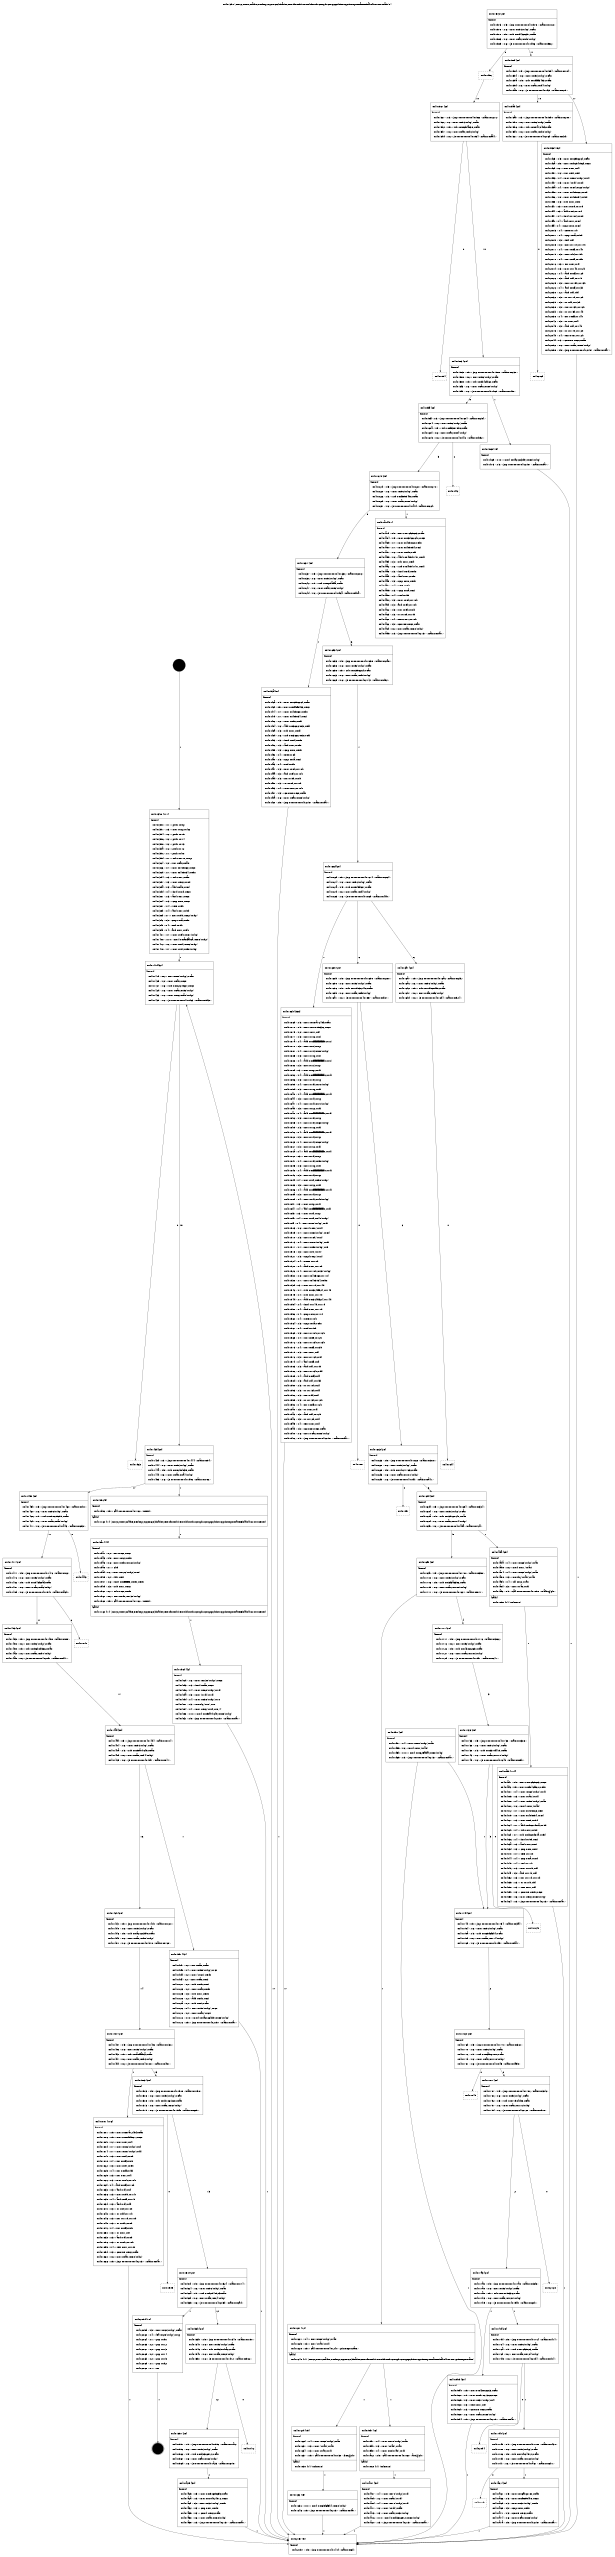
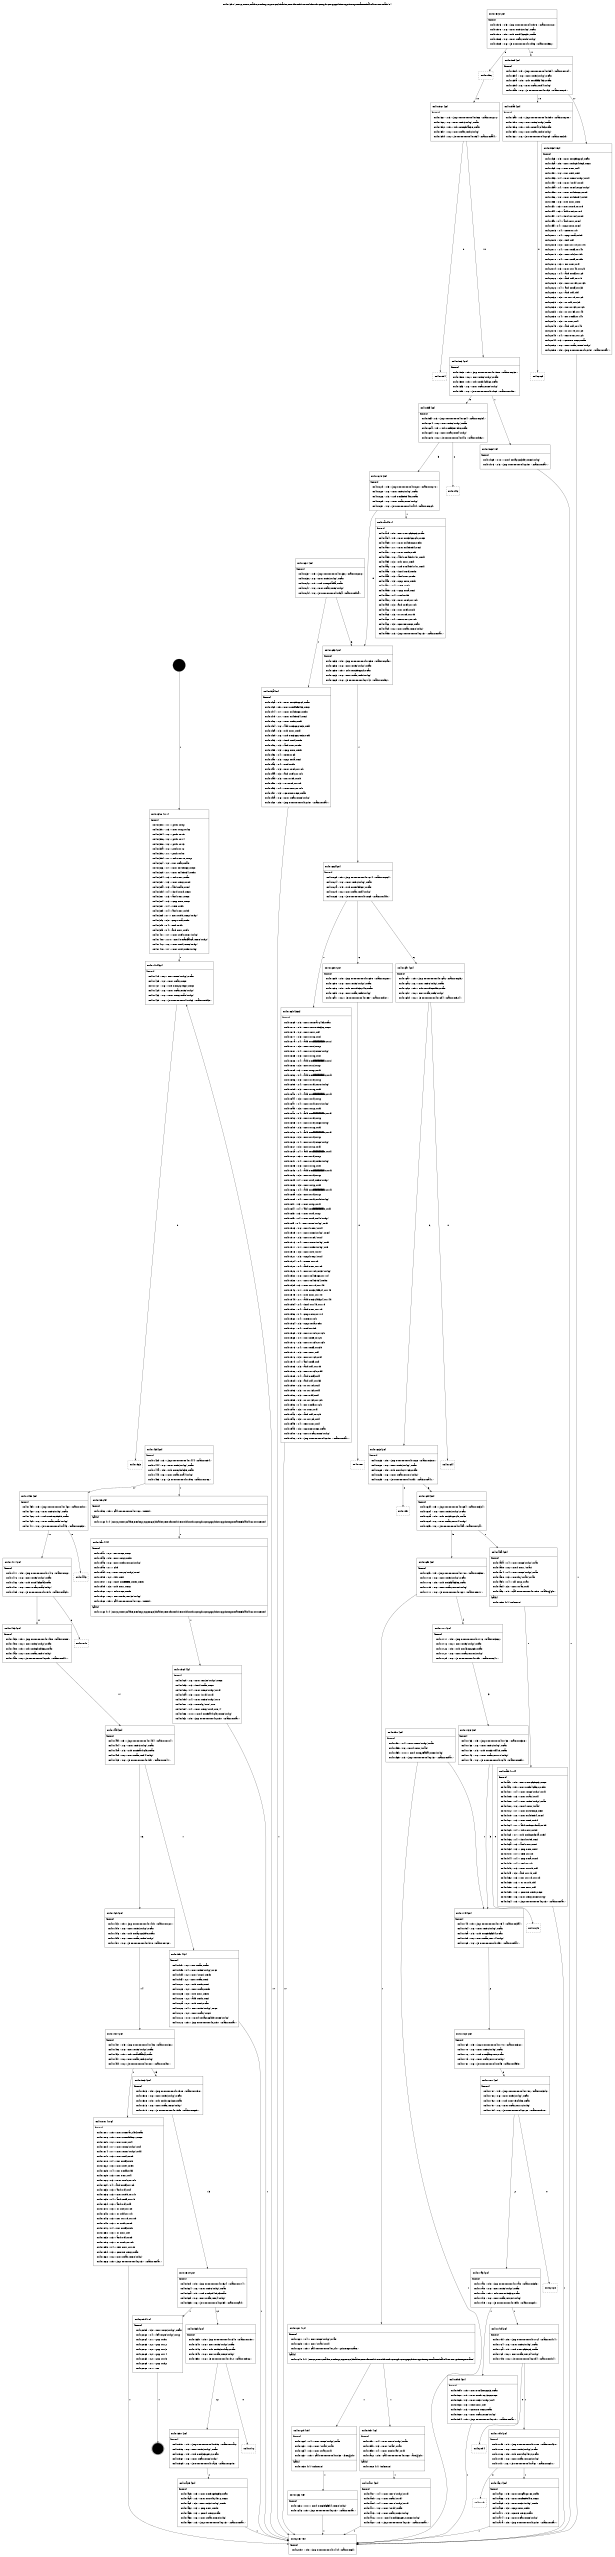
edge "0x40161b [28]" -> "0x401637 [28]": now "0x40161b [28]" -> "0x401653 [28]"
edge "0x40168b [28]" -> "0x4016c3 [28]": now "0x4016a7 [28]" -> "0x4016c3 [28]"
edge "0x40141f [32]" -> "0x40143f [28]": removed, label "18"
node "0x401e45": removed
node "0x4019d9": removed
